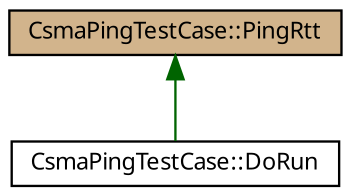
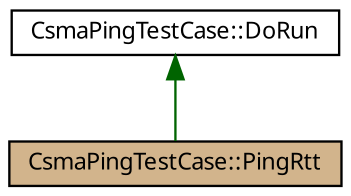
edge "CsmaPingTestCase::DoRun" -> "CsmaPingTestCase::PingRtt": reversed
